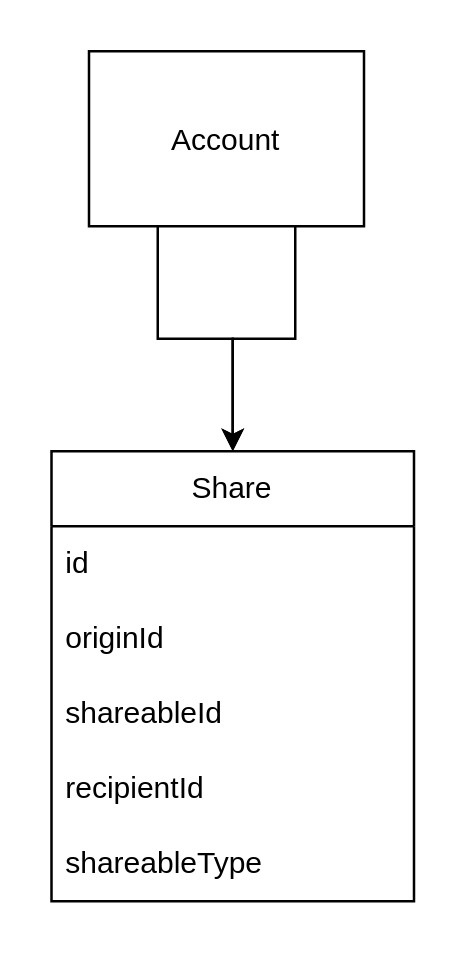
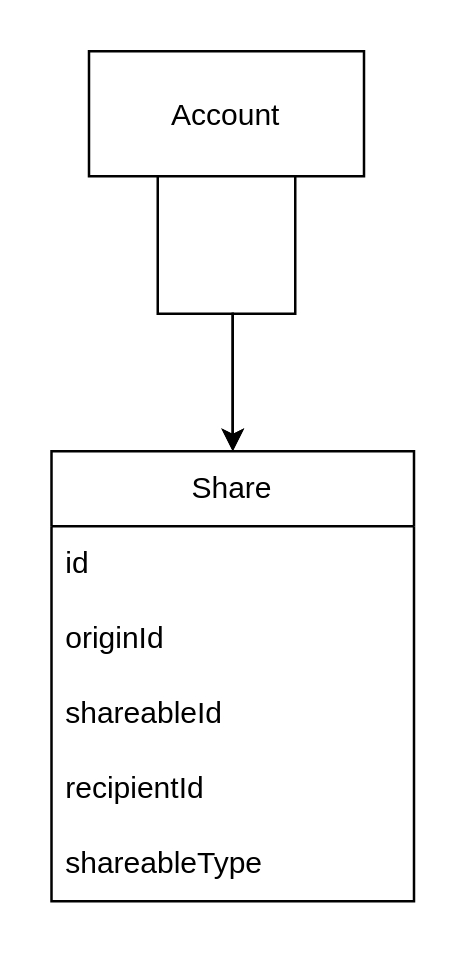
node "Account": size 275x175 -> 275x125
